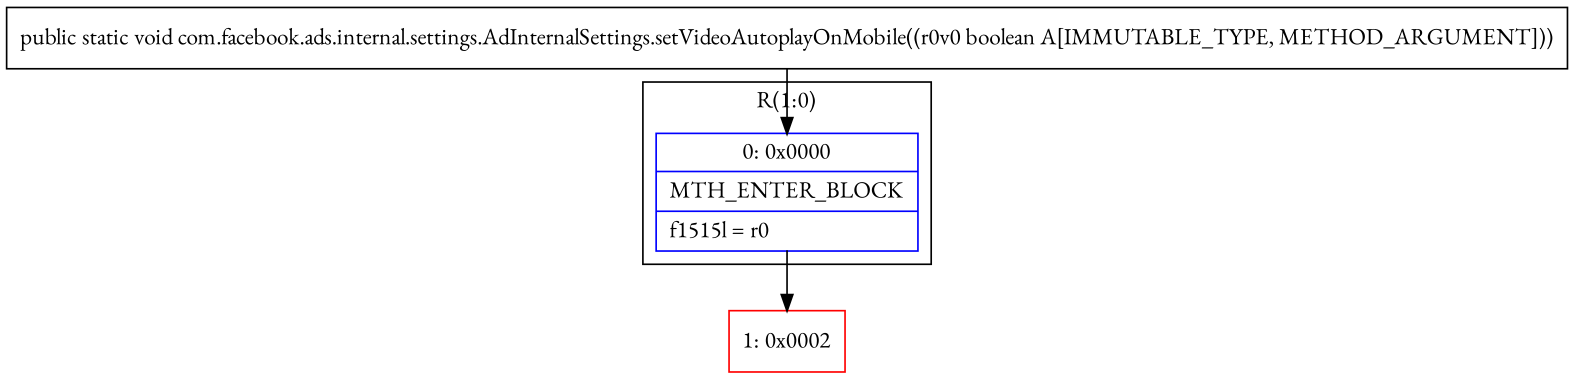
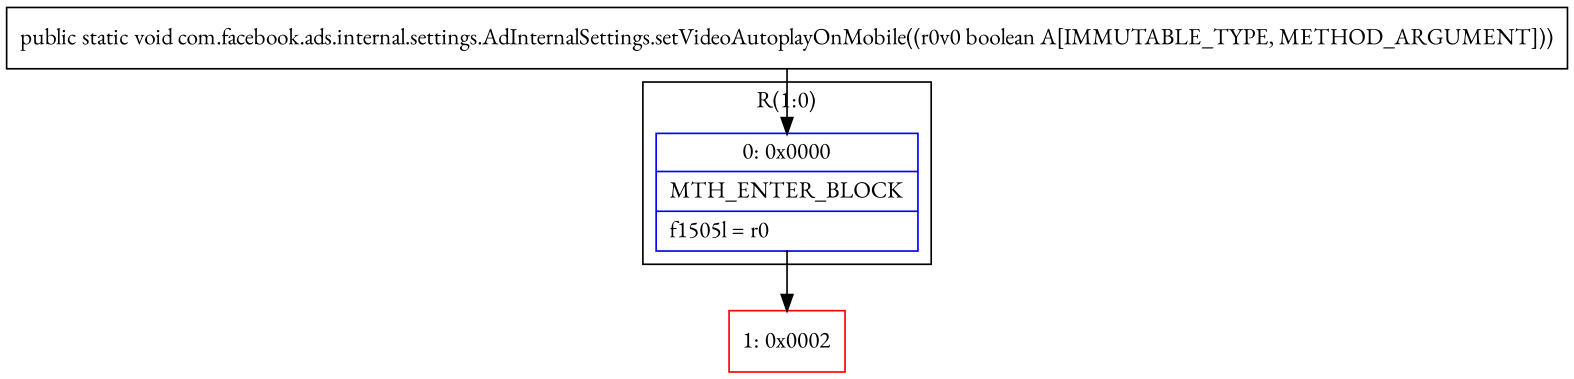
node "0: 0x0000": text "f1515l = r0" -> "f1505l = r0"
